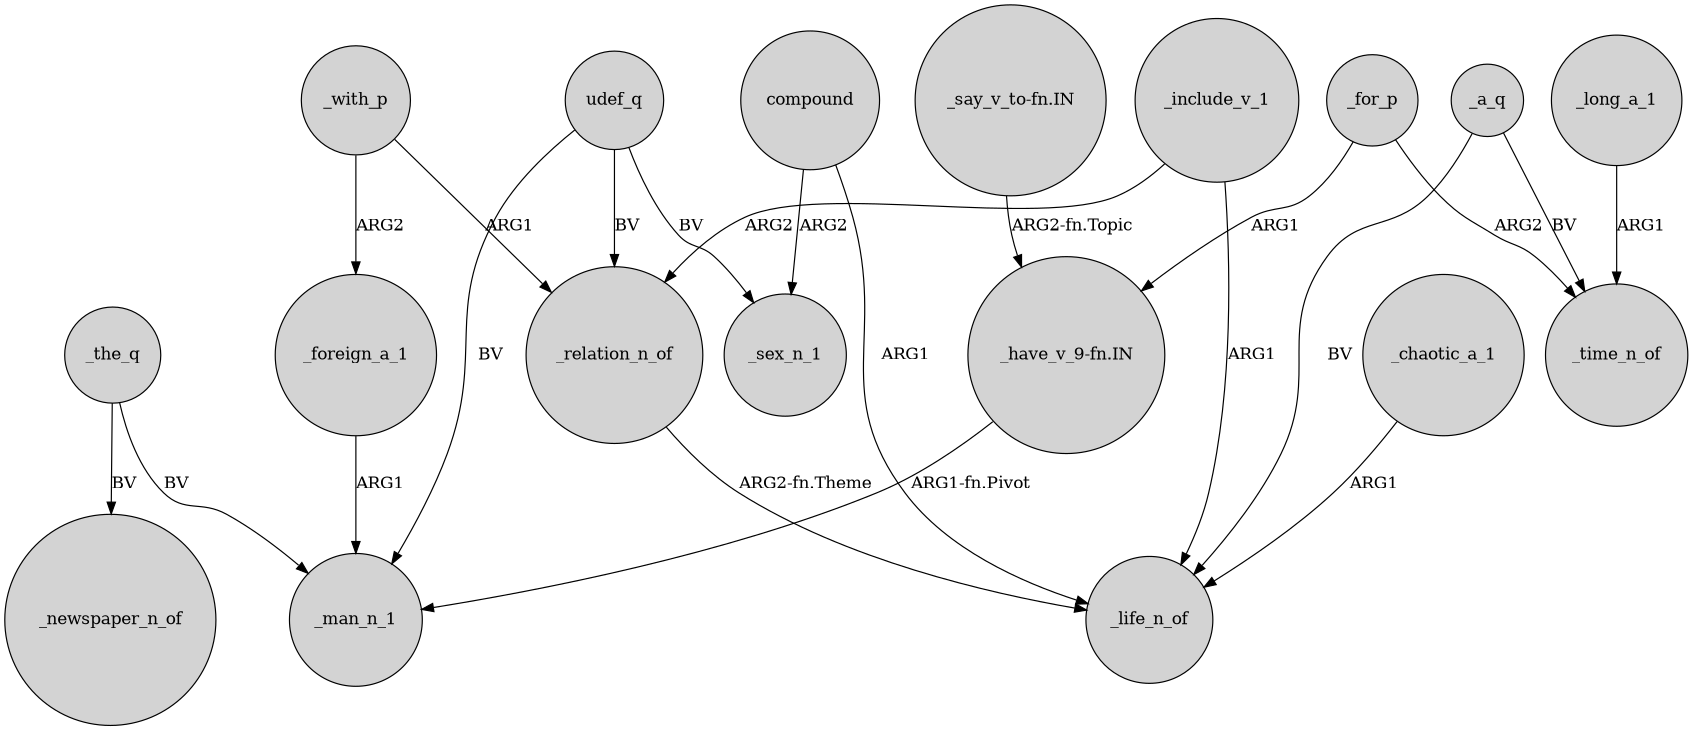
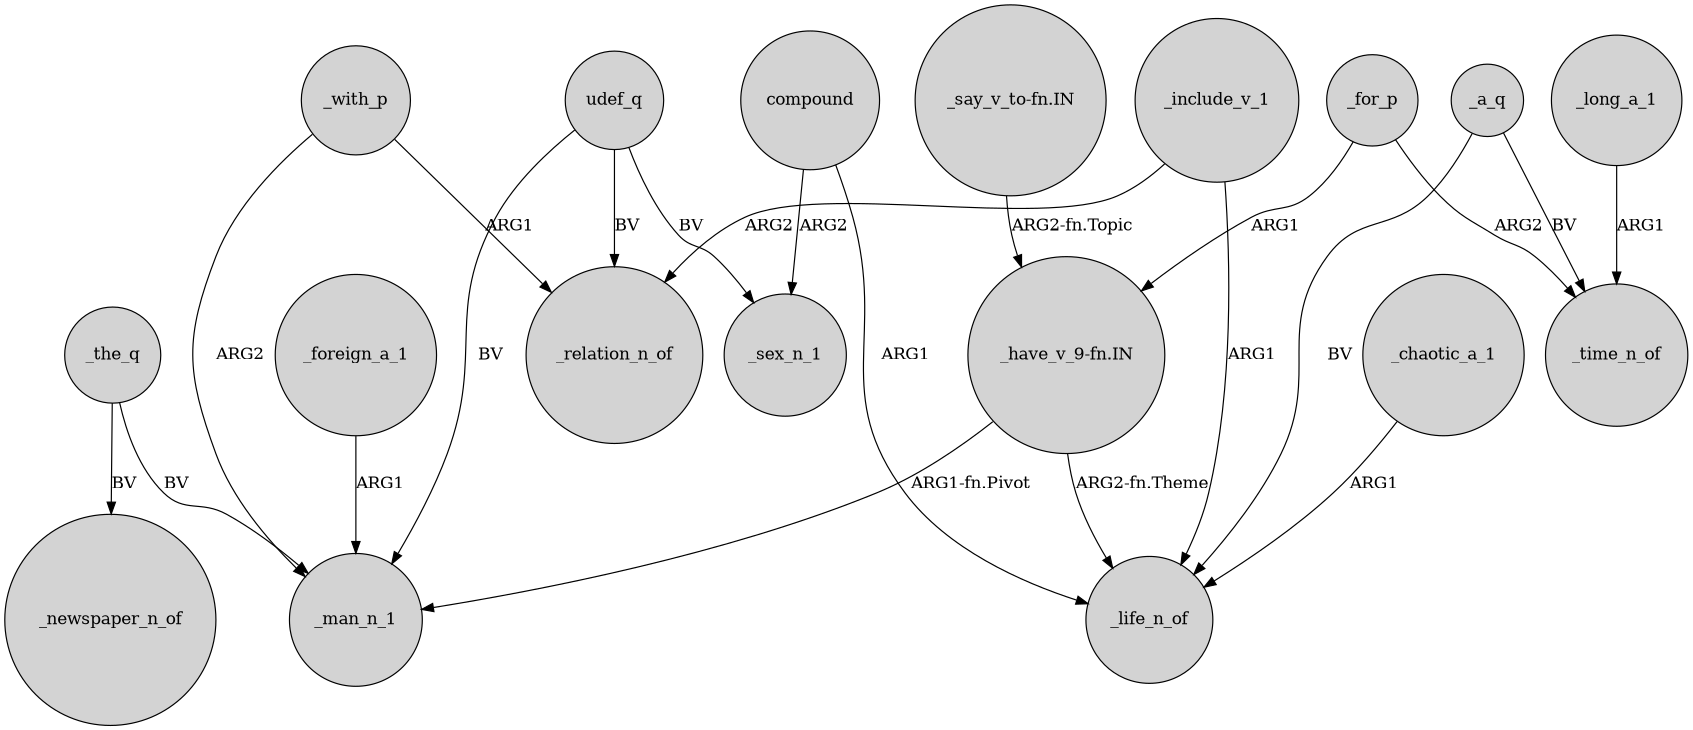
edge "_with_p" -> "_foreign_a_1": now "_with_p" -> "_man_n_1"
edge "_relation_n_of" -> "_life_n_of": now "_have_v_9-fn.IN" -> "_life_n_of"
